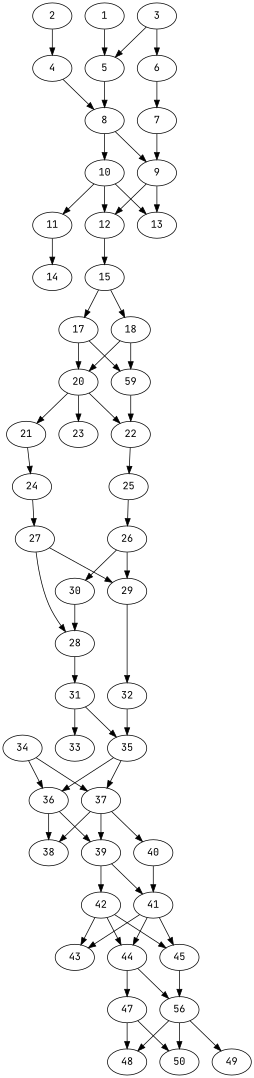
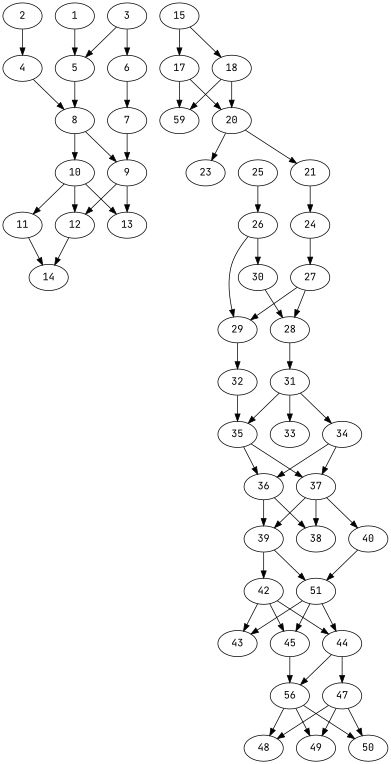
edge "12" -> "15": now "12" -> "14"
edge "31" -> "34": added
node "22": removed
edge "47" -> "49": added
node "41": label "41" -> "51"
